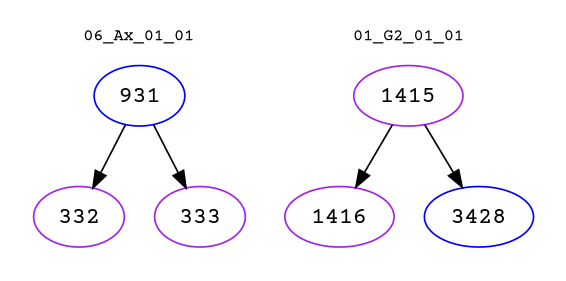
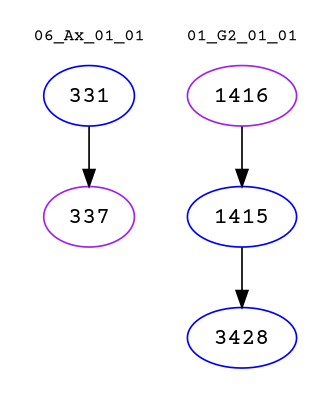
node "931": label "931" -> "331"
node "1415": color purple -> blue
edge "1415" -> "1416": reversed
node "332": removed
node "333": label "333" -> "337"
